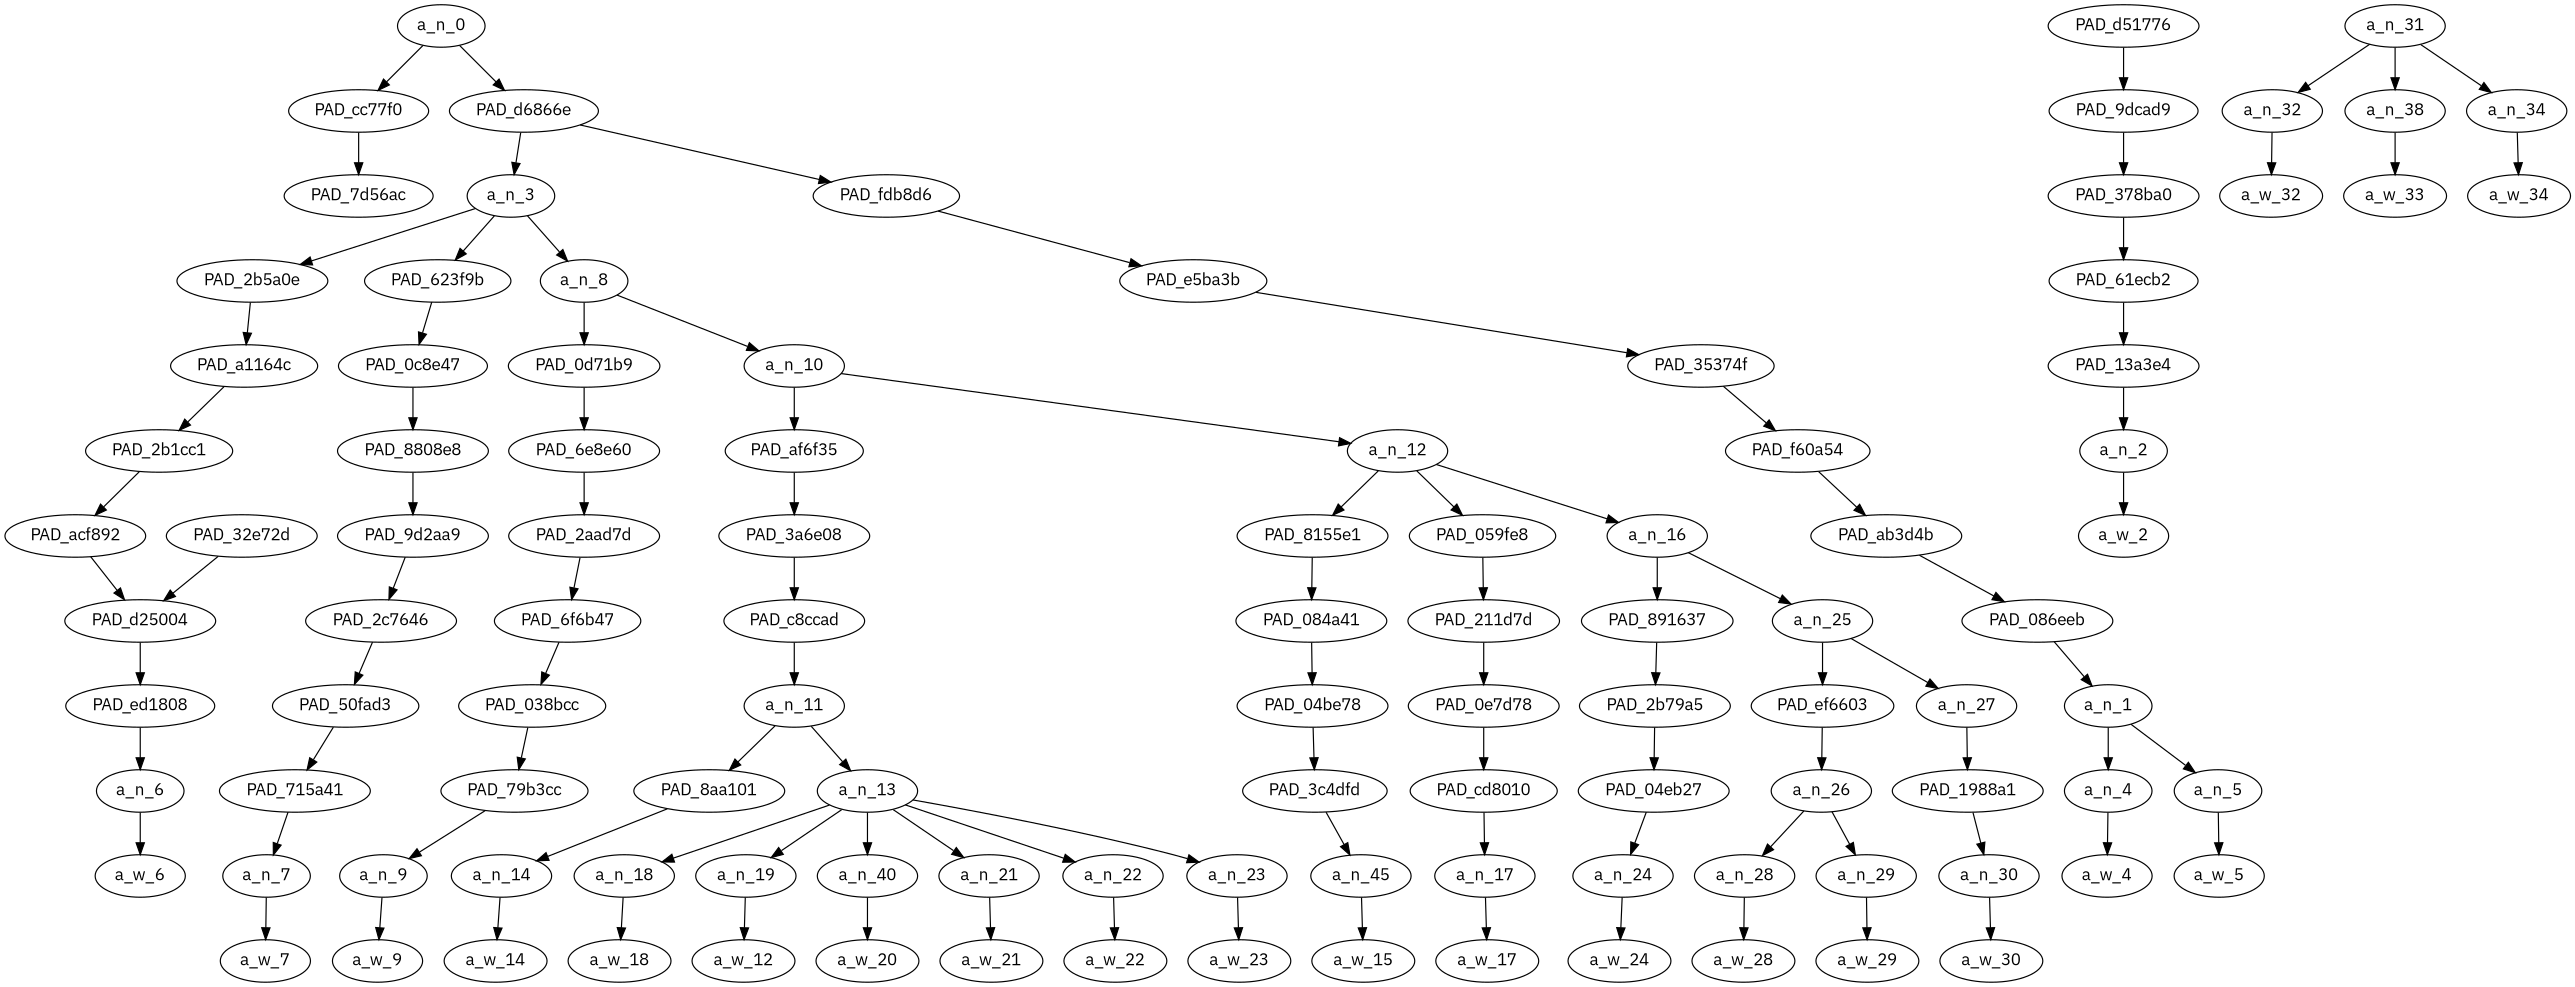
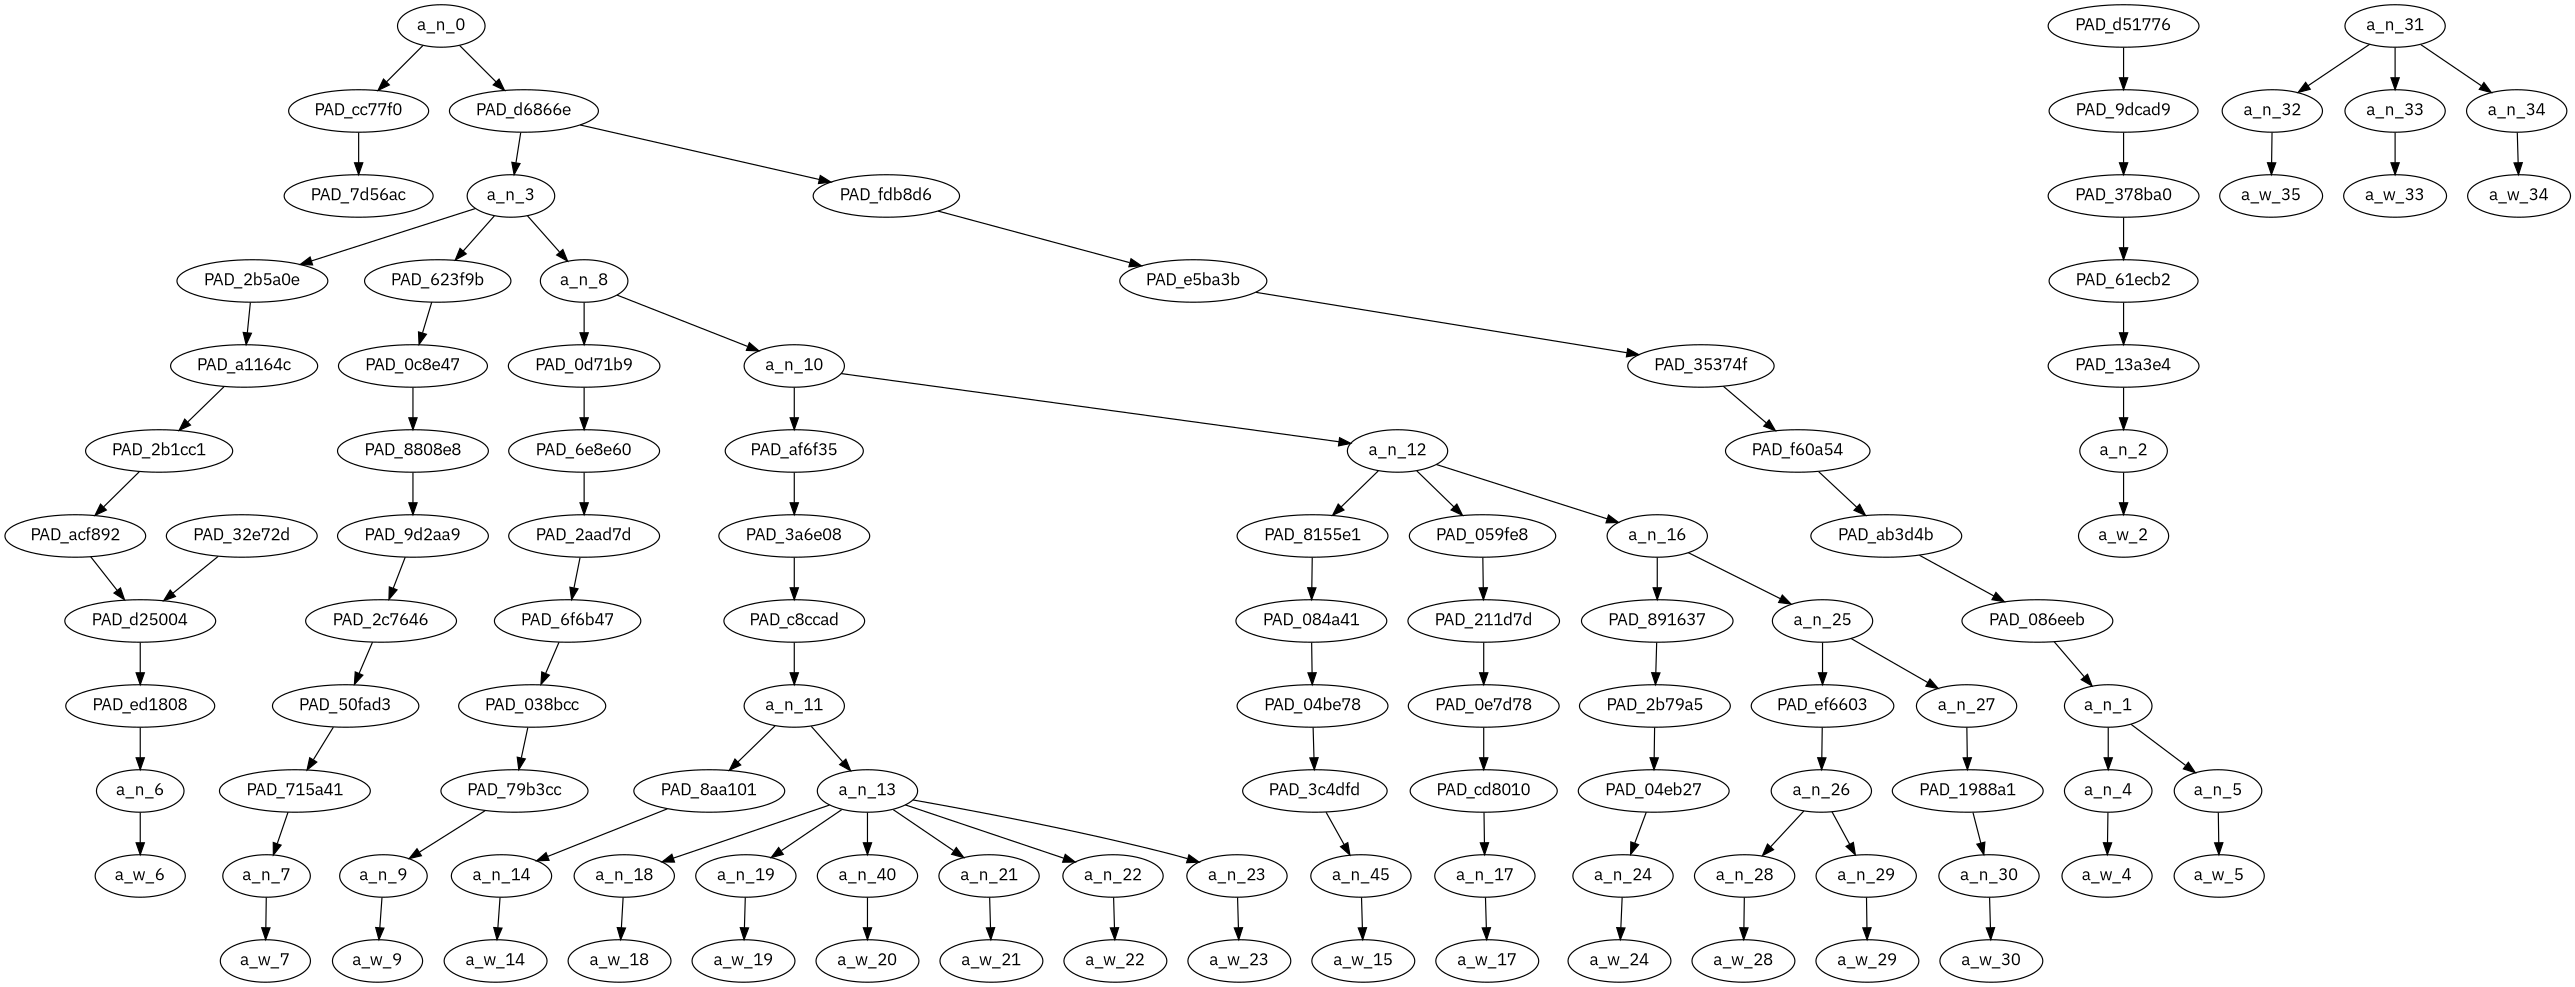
node "a_n_38": label "a_n_38" -> "a_n_33"
node "a_w_32": label "a_w_32" -> "a_w_35"
node "a_w_12": label "a_w_12" -> "a_w_19"
